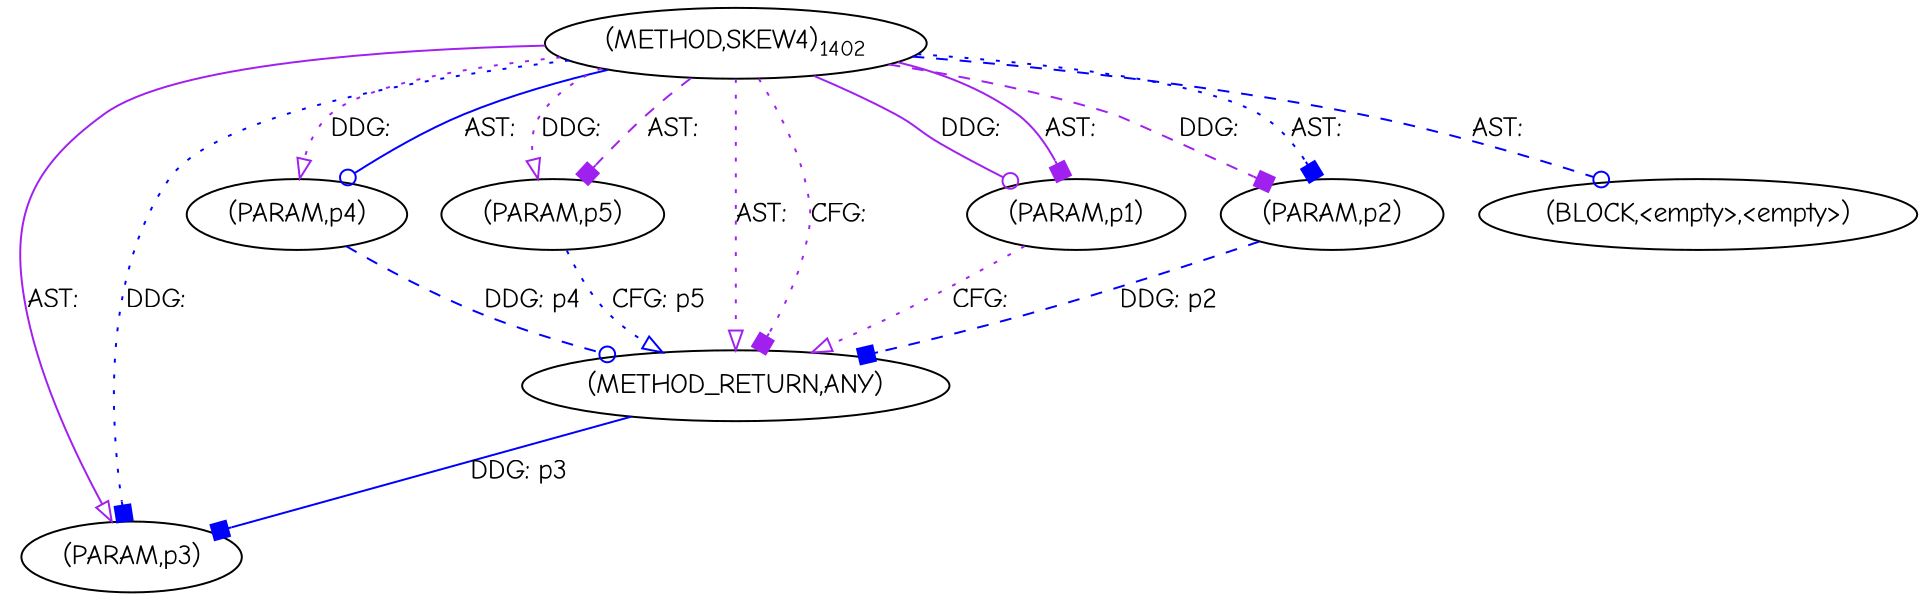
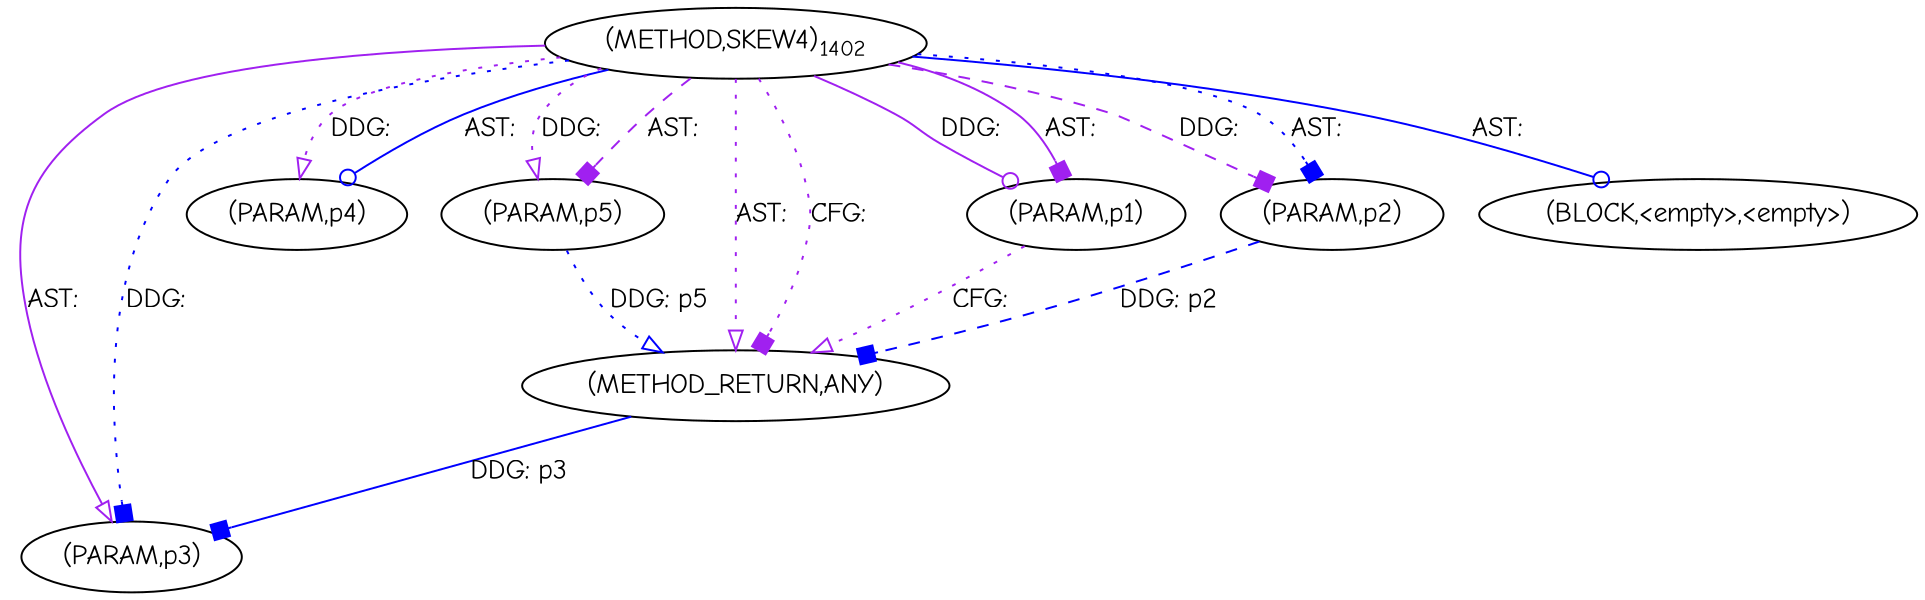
edge "(METHOD,SKEW4)" -> "(BLOCK,<empty>,<empty>)": style dashed -> solid
edge "(PARAM,p5)" -> "(METHOD_RETURN,ANY)": label "CFG: p5" -> "DDG: p5"
edge "(PARAM,p4)" -> "(METHOD_RETURN,ANY)": removed, label "DDG: p4"
